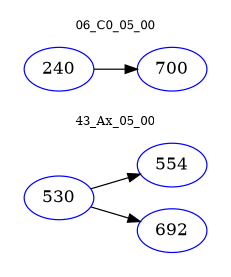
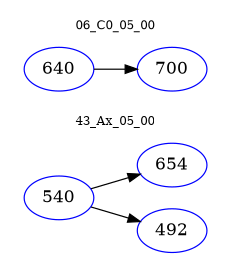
node "240": label "240" -> "640"
node "554": label "554" -> "654"
node "530": label "530" -> "540"
node "692": label "692" -> "492"
